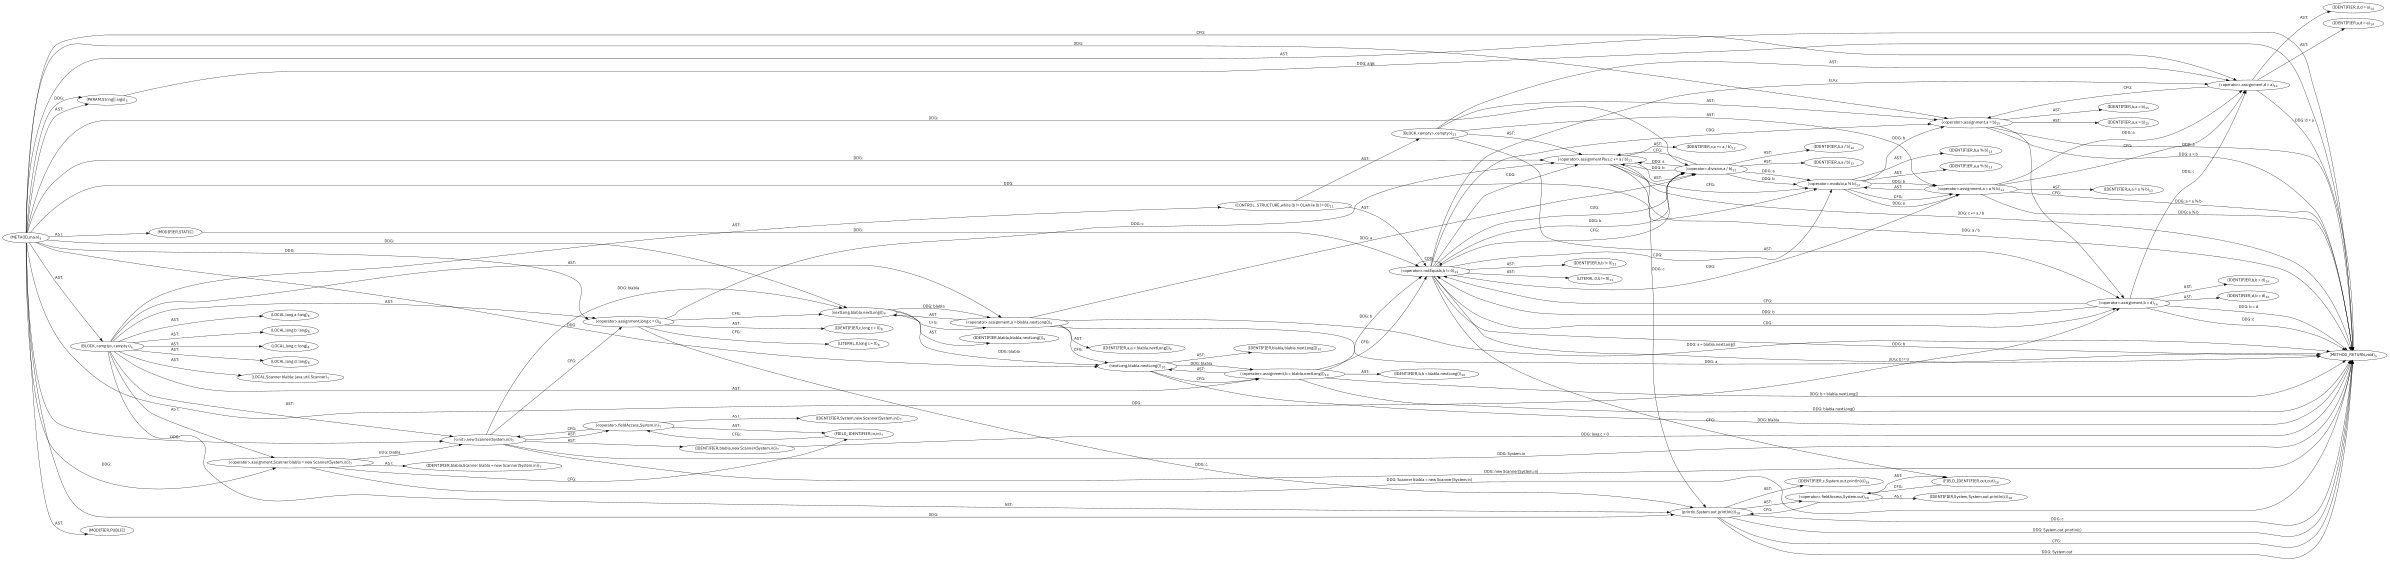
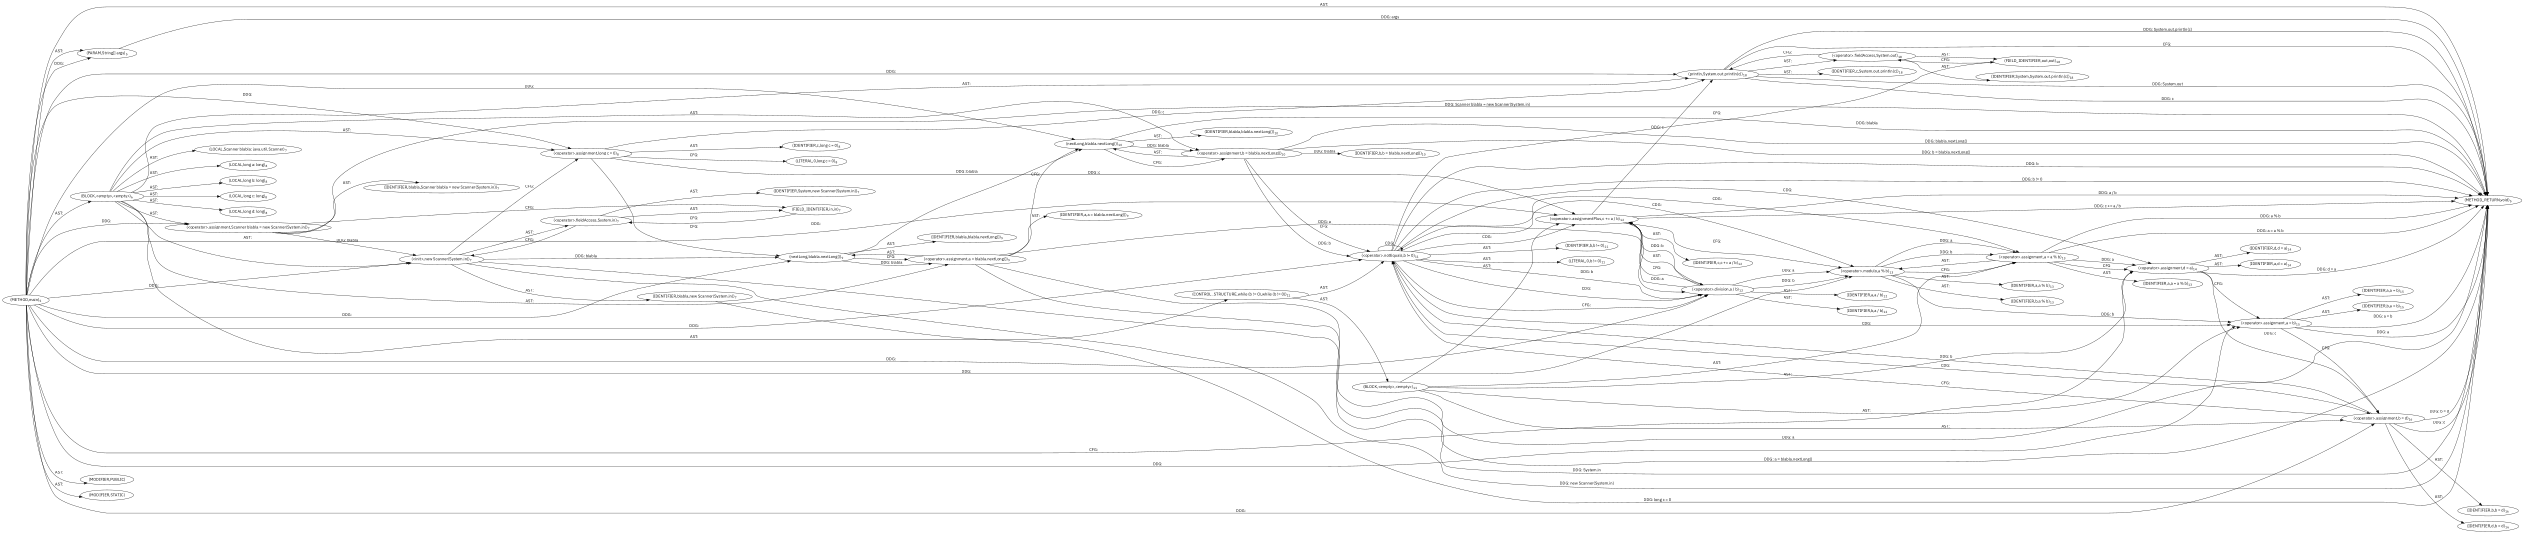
edge "(<operator>.assignment,b = d)" -> "(<operator>.assignment,d = a)": reversed
edge "(MODIFIER,STATIC)" -> "(<operator>.notEquals,b != 0)": now "(METHOD,main)" -> "(<operator>.notEquals,b != 0)"
edge "(<operator>.assignment,b = blabla.nextLong())" -> "(IDENTIFIER,b,b = blabla.nextLong())": label "AST: " -> "DDG: blabla"
